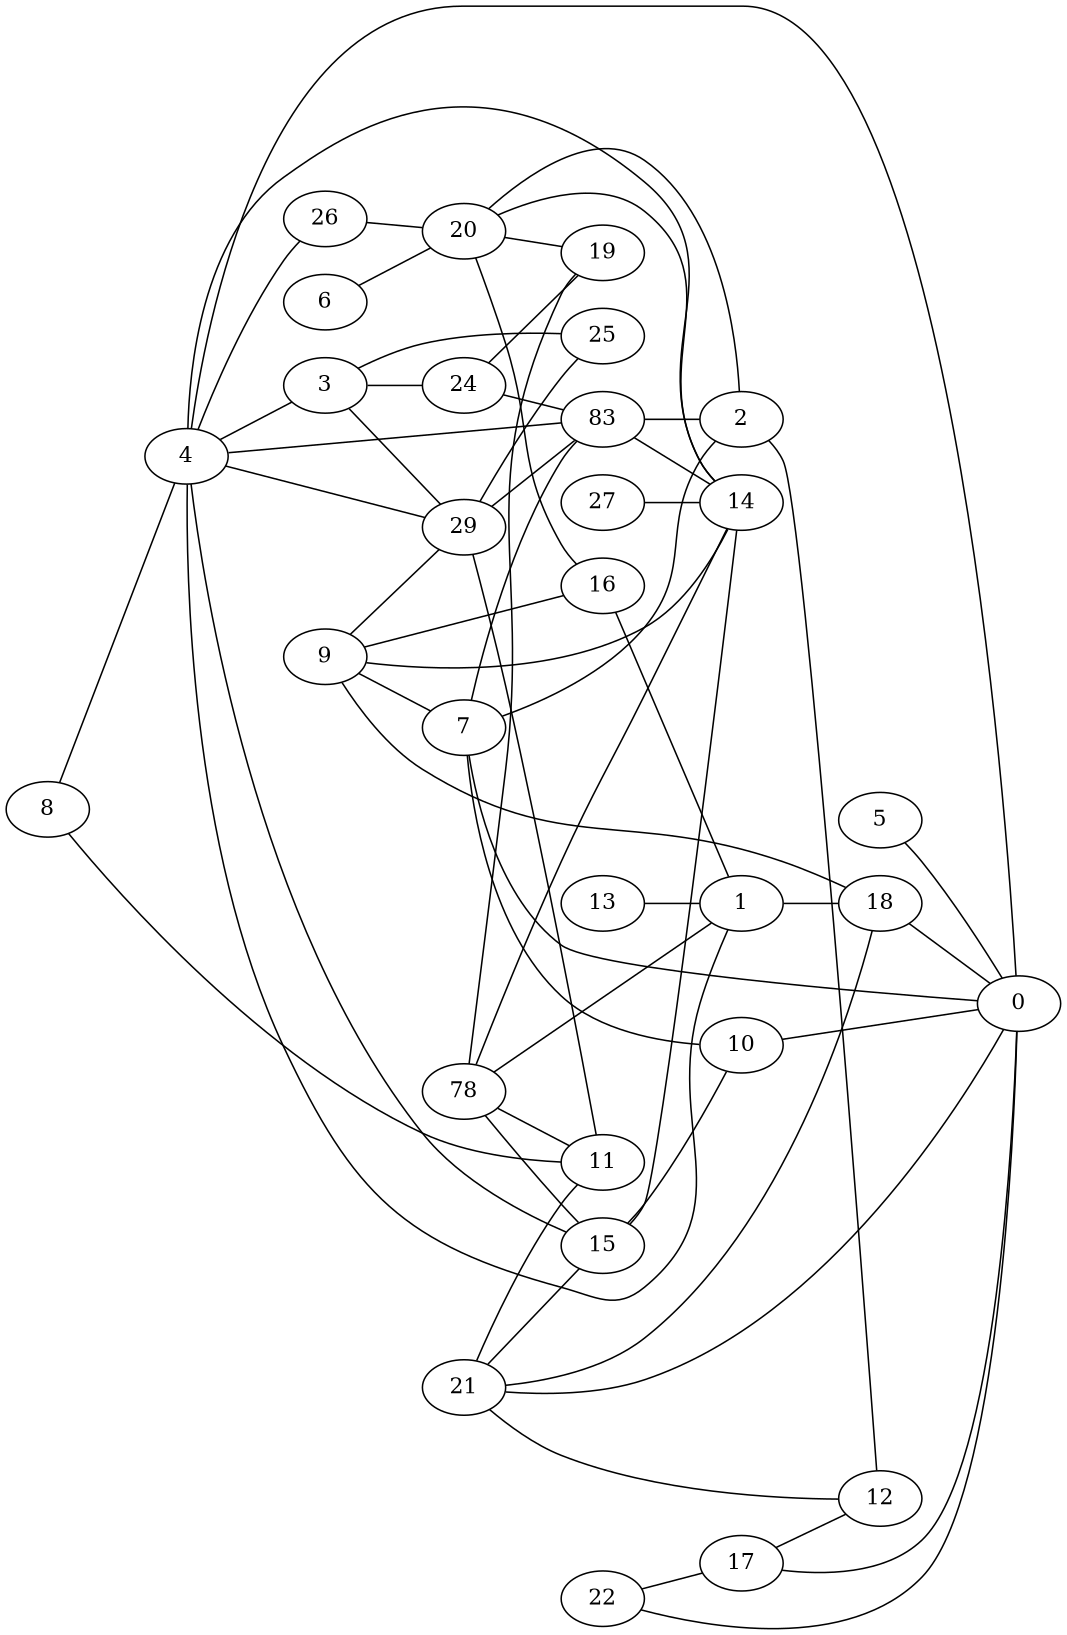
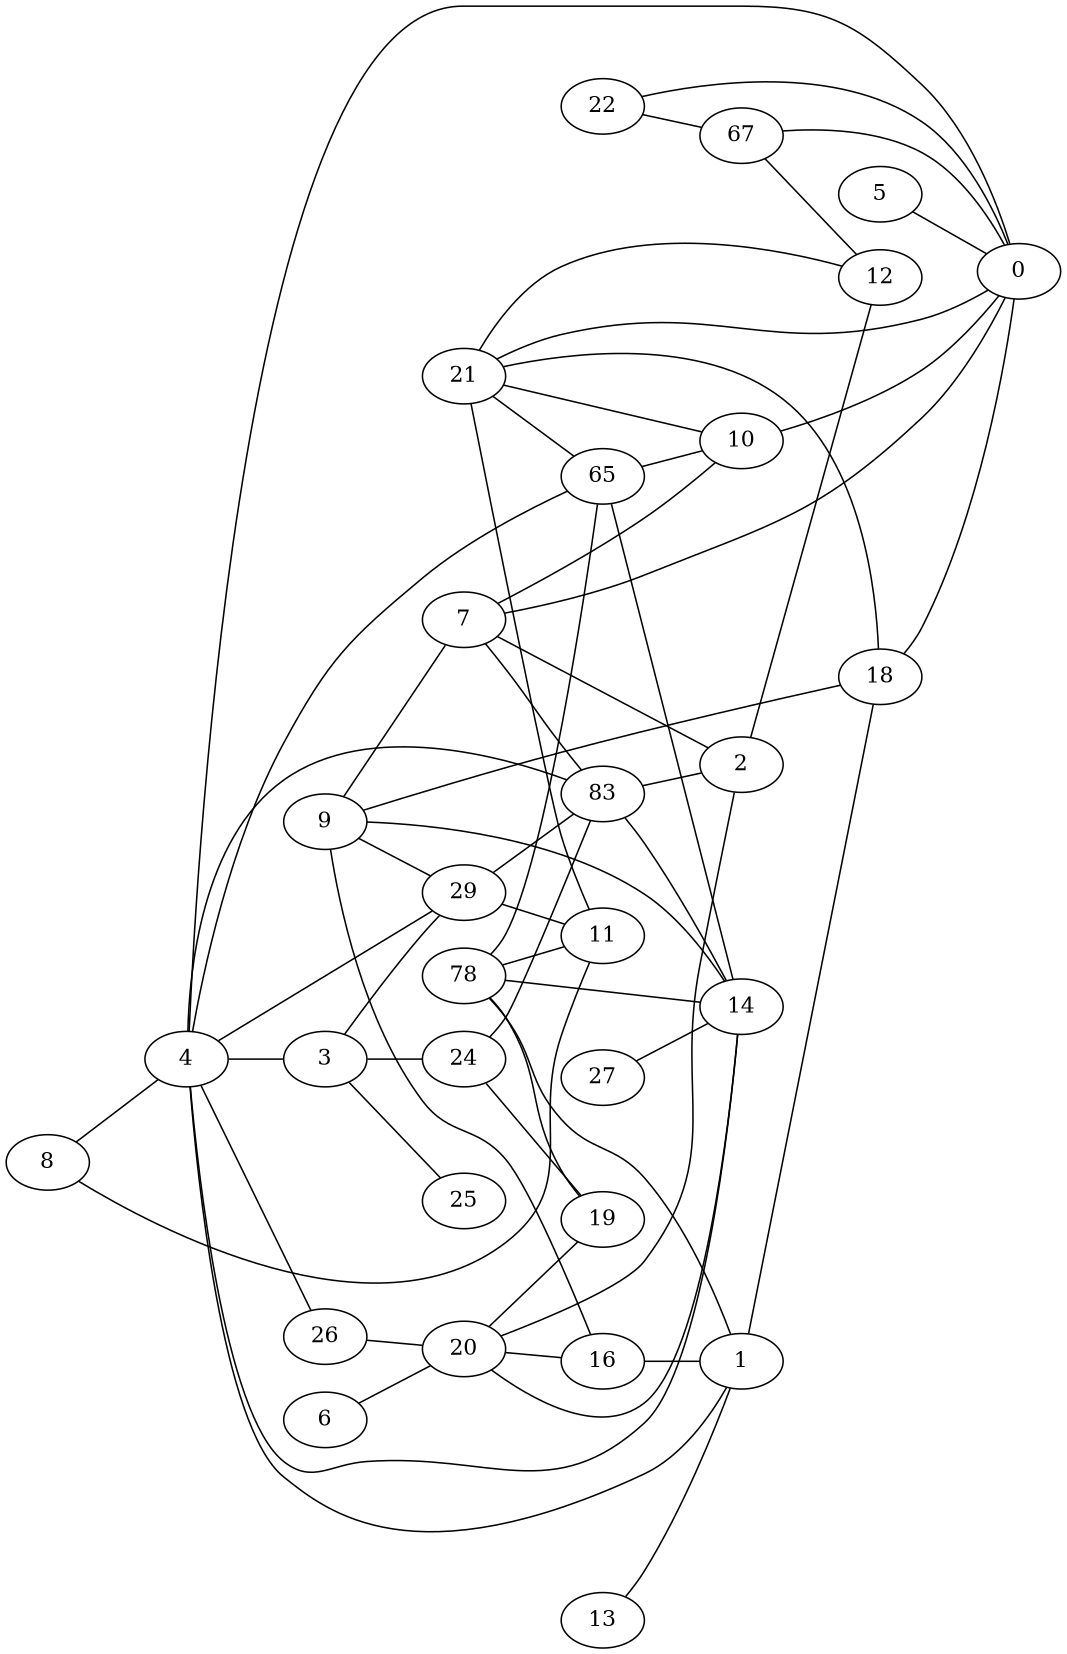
edge "21" -- "10": added
edge "25" -- "29": removed
node "15": label "15" -> "65"
node "17": label "17" -> "67"
